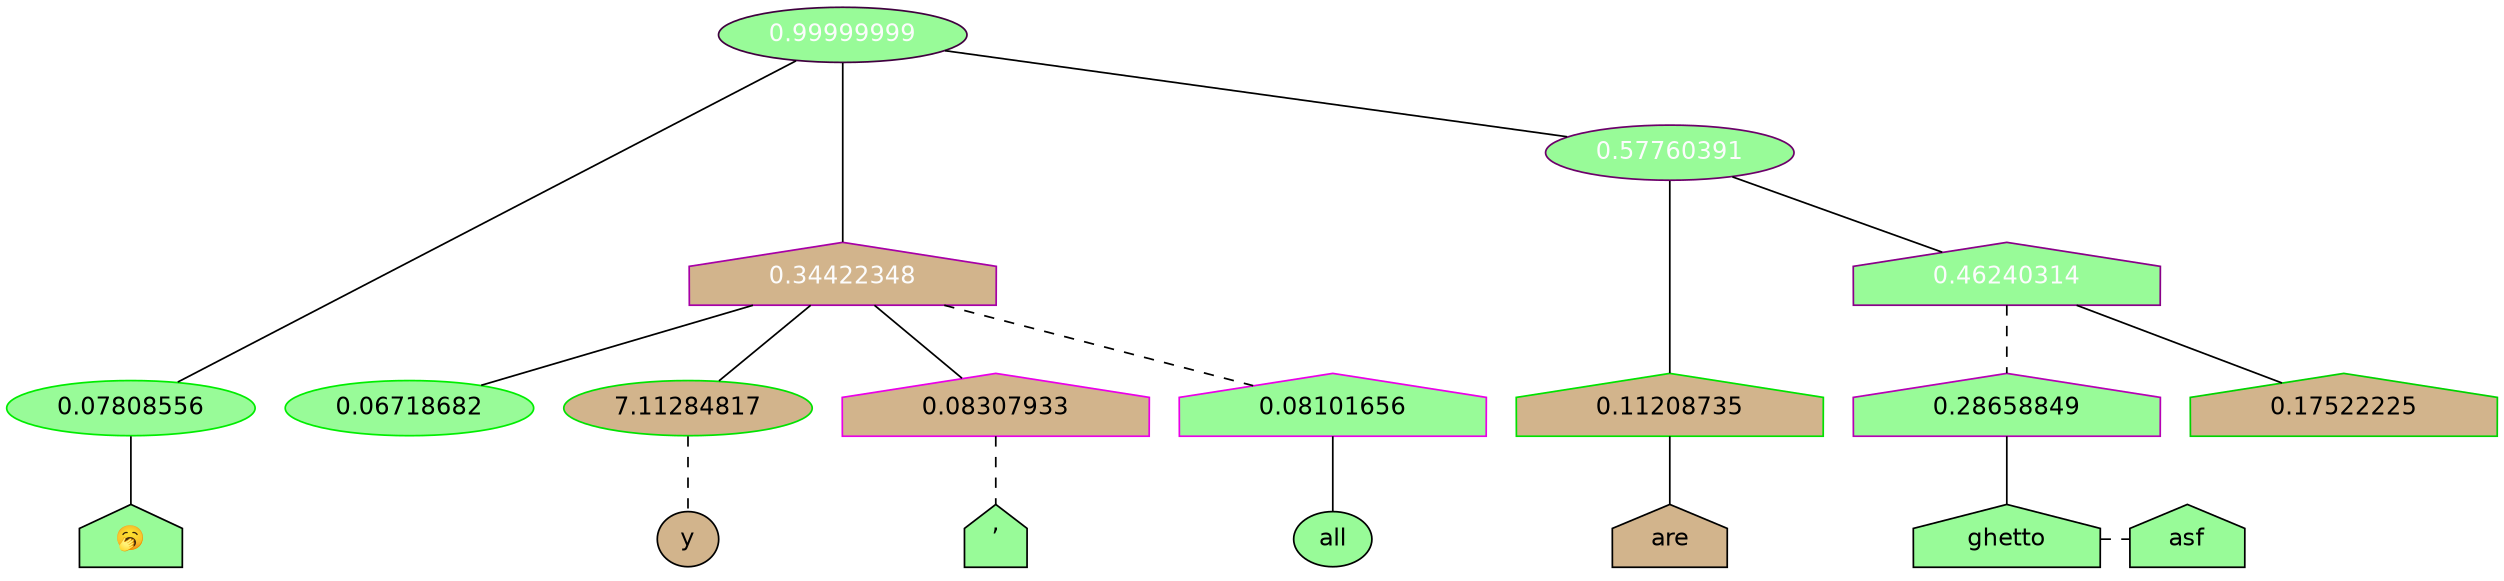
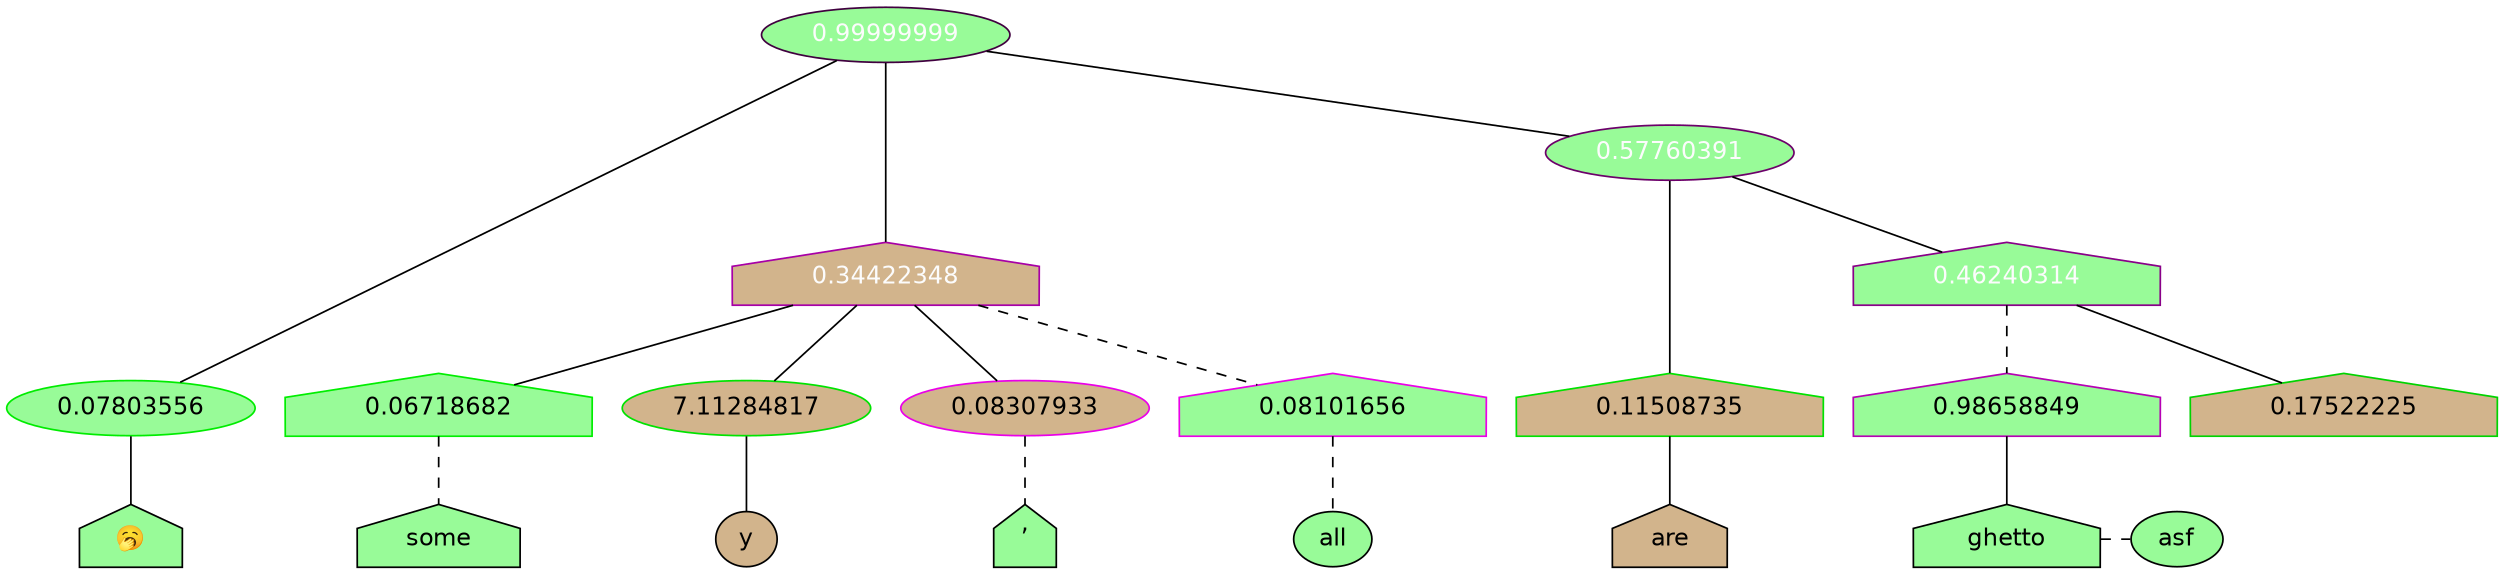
node "0.07808556": label "0.07808556" -> "0.07803556"
node "0.06718682": shape ellipse -> house
node "0.08307933": shape house -> ellipse
node "0.11208735": label "0.11208735" -> "0.11508735"
node "0.28658849": label "0.28658849" -> "0.98658849"
edge "7.11284817" -- "y": style dashed -> solid
edge "0.08101656" -- "all": style solid -> dashed
node "some": added
node "asf": shape house -> ellipse
